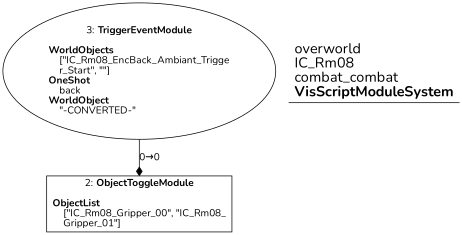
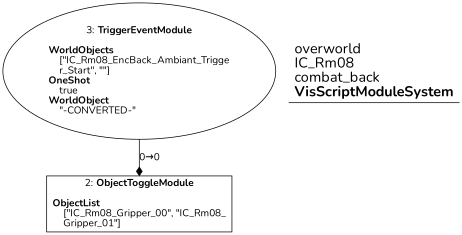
node "overworld": text "combat_combat" -> "combat_back"
node "3:": text "back" -> "true"
